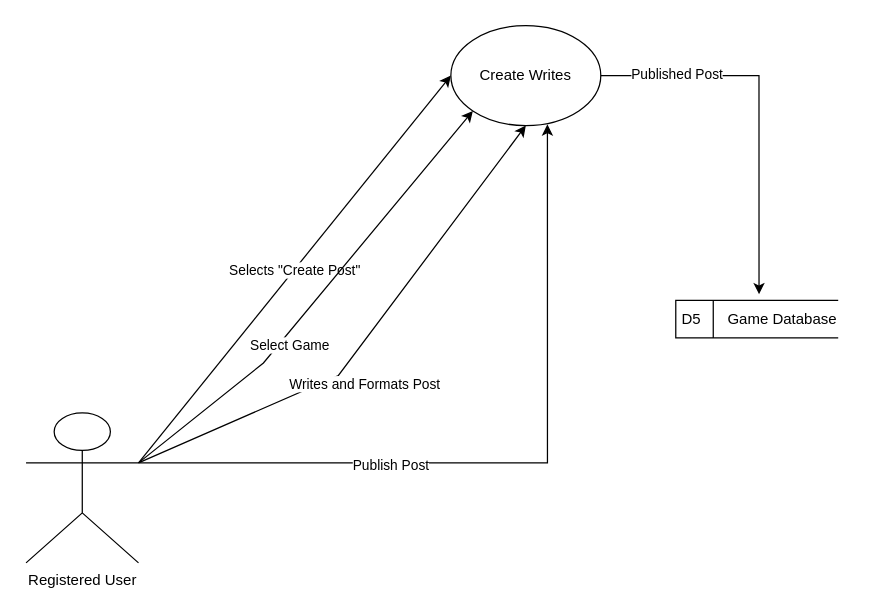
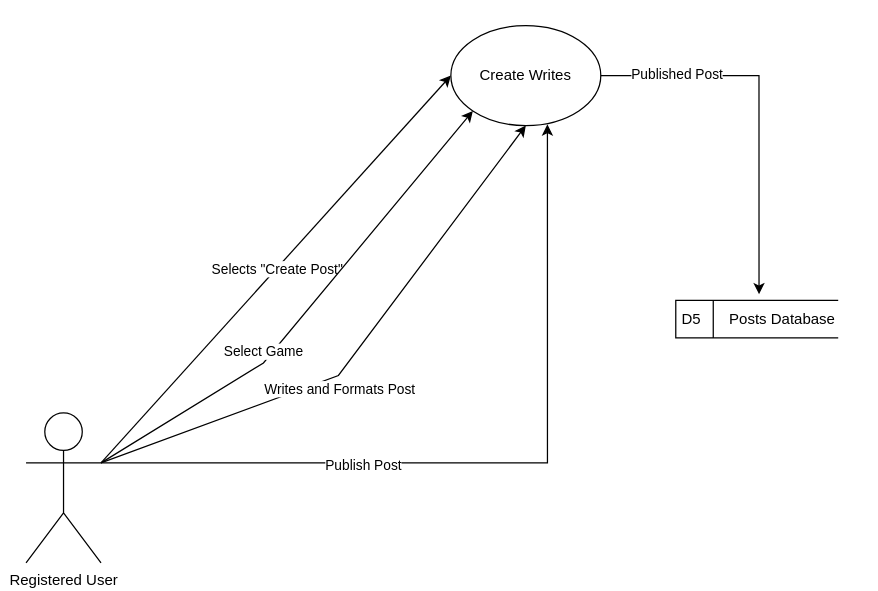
node "Game Database": label "Game Database" -> "Posts Database"
node "Registered User": size 113x150 -> 75x150
